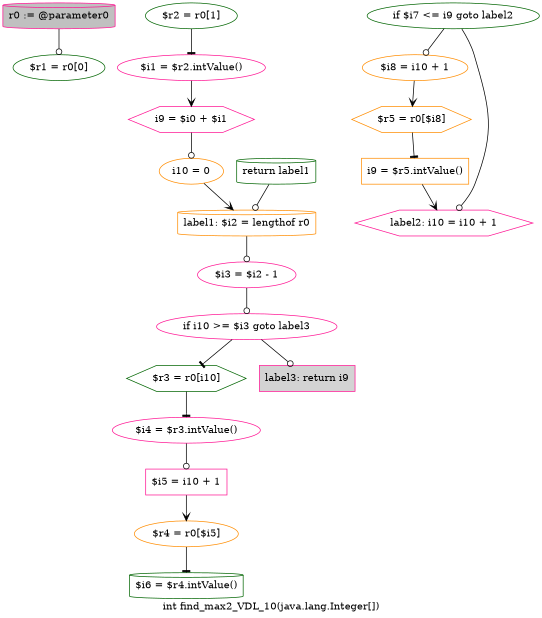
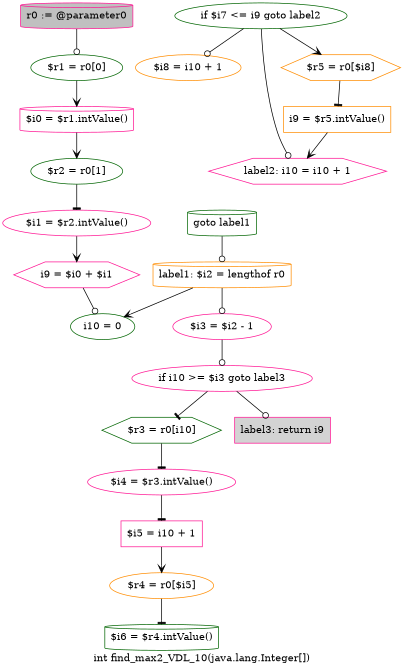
edge "$i8 = i10 + 1" -> "$r5 = r0[$i8]": now "if $i7 <= i9 goto label2" -> "$r5 = r0[$i8]"
node "$i0 = $r1.intValue()": added
node "i10 = 0": color darkorange -> darkgreen
node "return label1": label "return label1" -> "goto label1"
edge "i10 = 0" -> "label1: $i2 = lengthof r0": reversed
edge "$i4 = $r3.intValue()" -> "$i5 = i10 + 1": arrowhead odot -> tee
